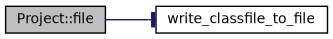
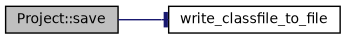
node "Project::file": label "Project::file" -> "Project::save"
